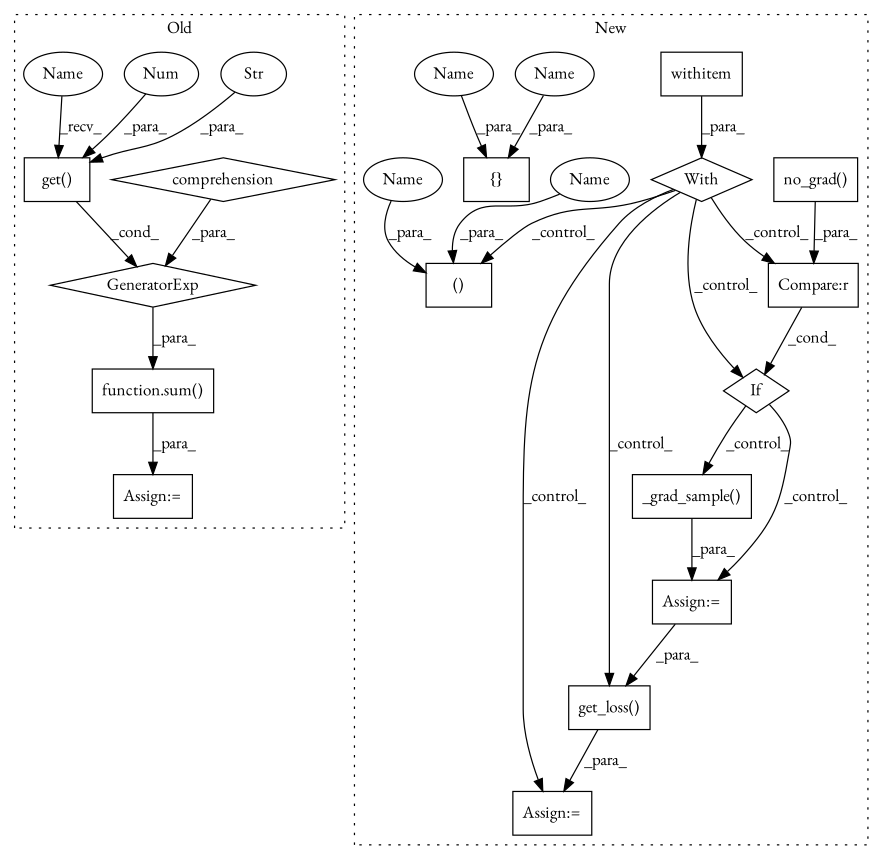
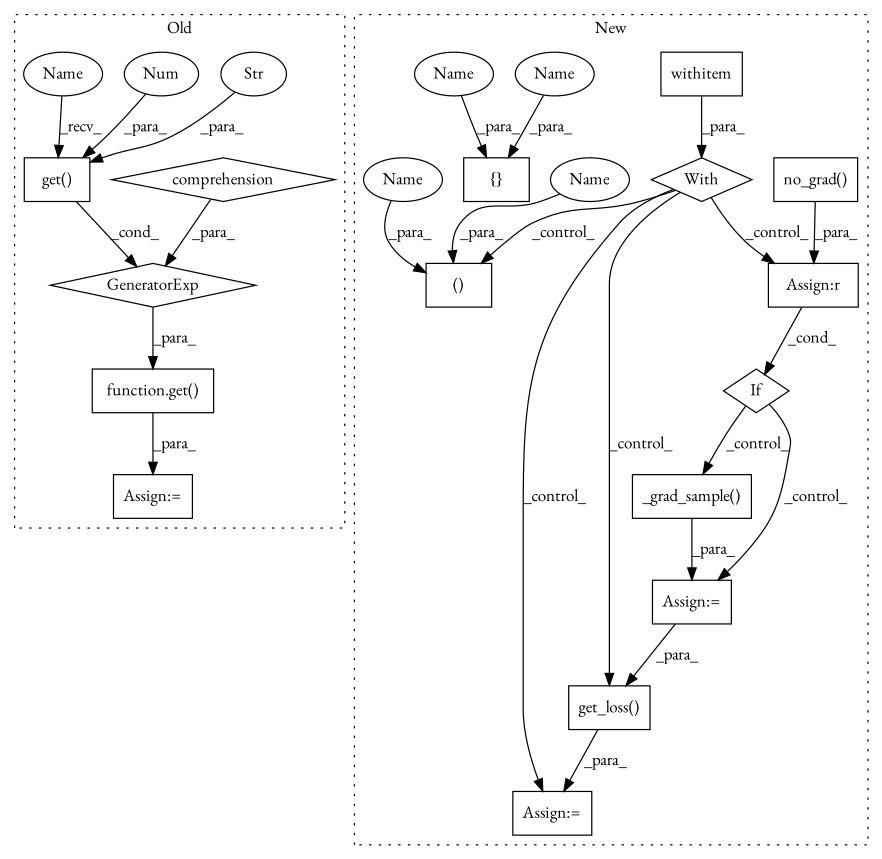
node "Compare:r": label "Compare:r" -> "Assign:r"
edge "With" -> "If": removed, label "_control_"
node "function.sum()": label "function.sum()" -> "function.get()"
